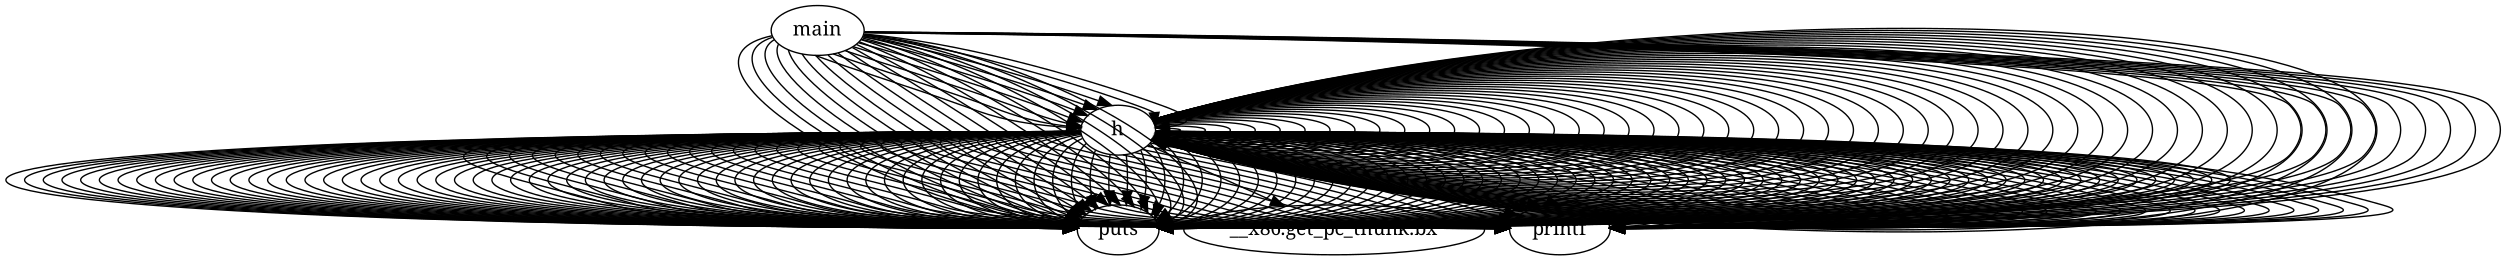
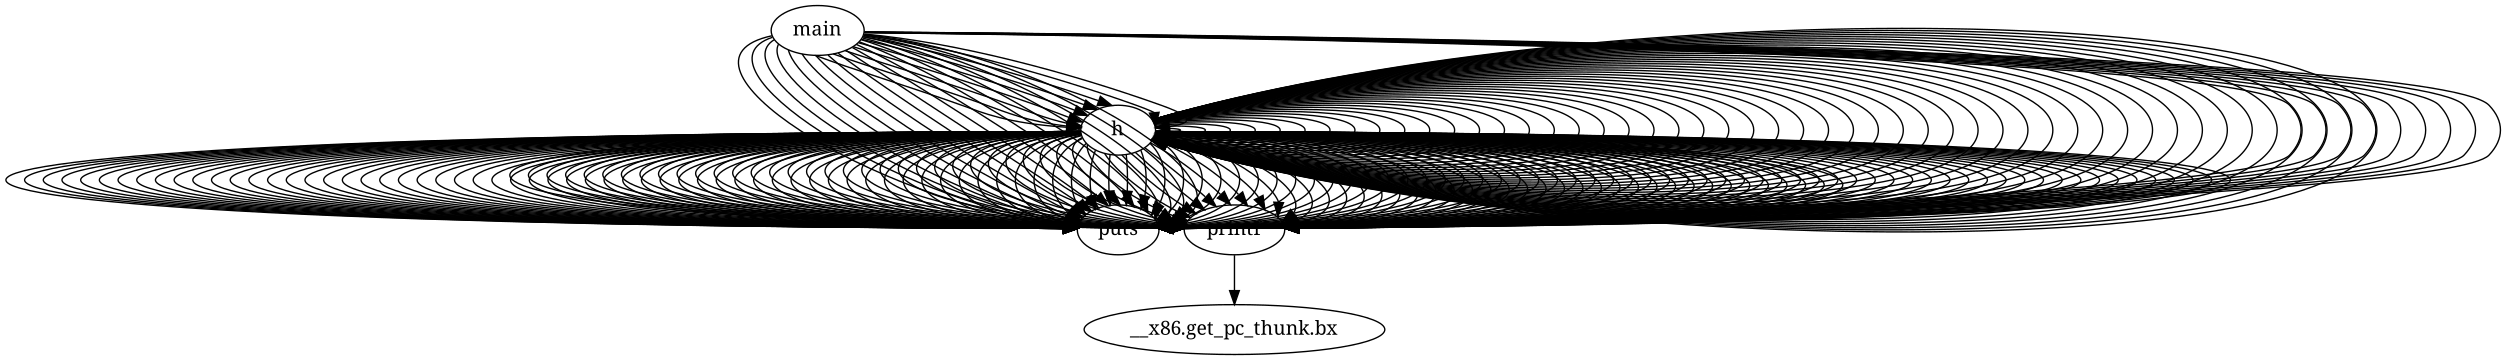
edge "h" -> "__x86.get_pc_thunk.bx": now "printf" -> "__x86.get_pc_thunk.bx"
